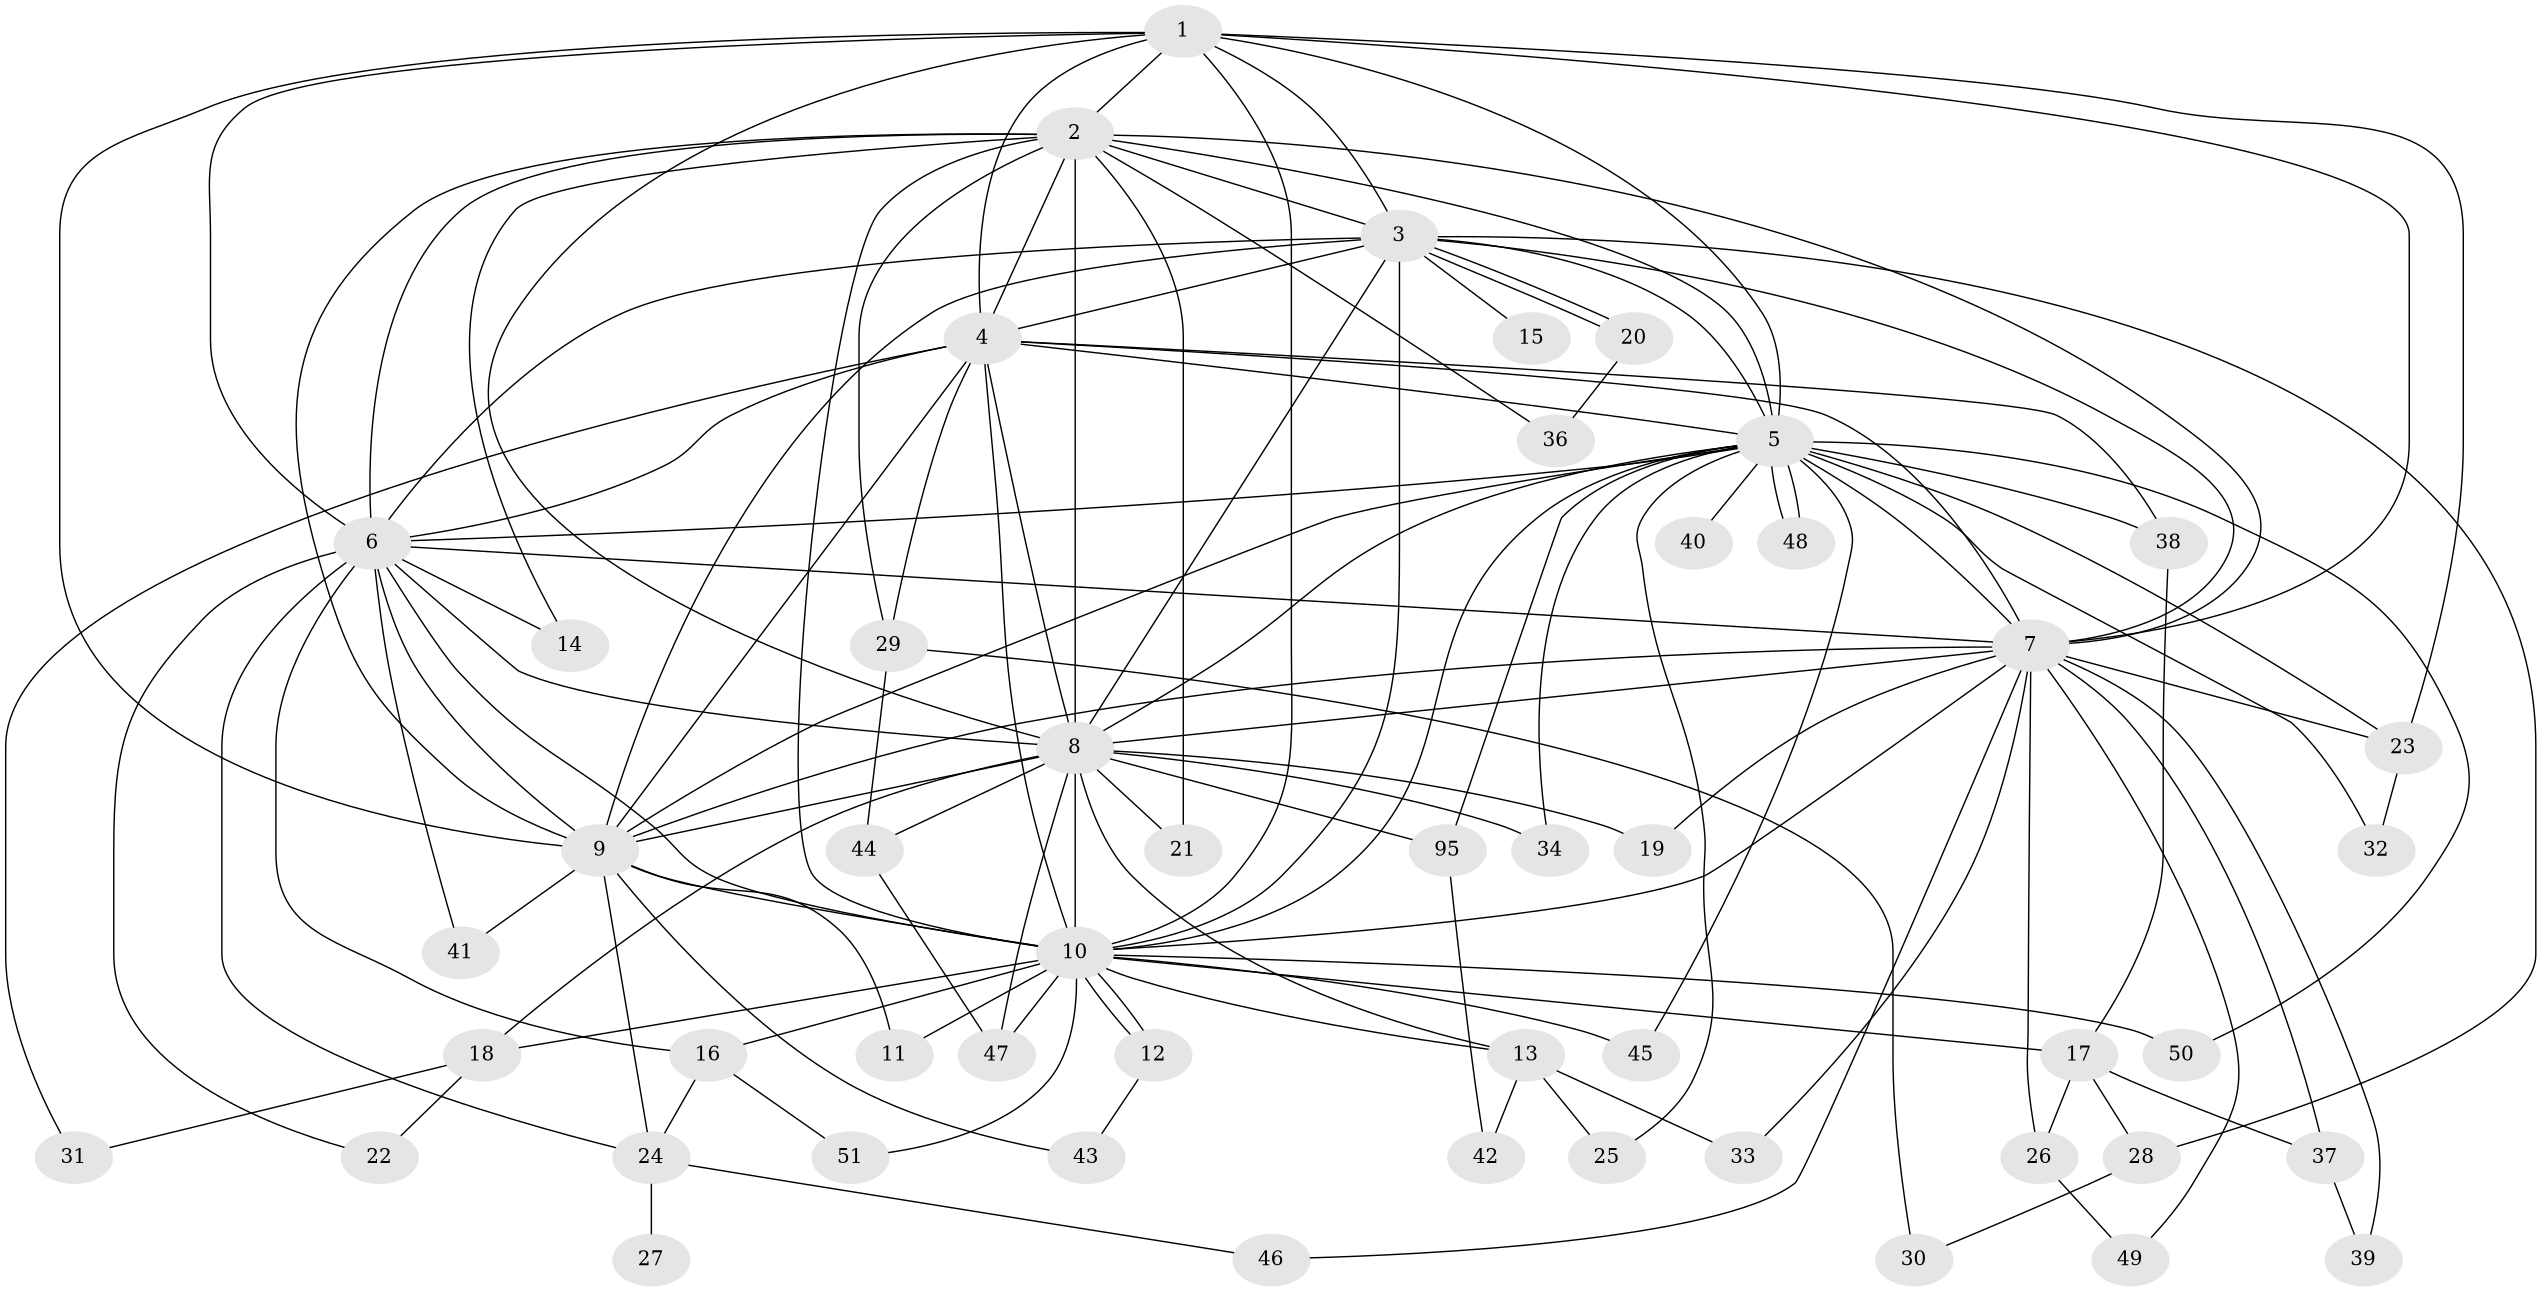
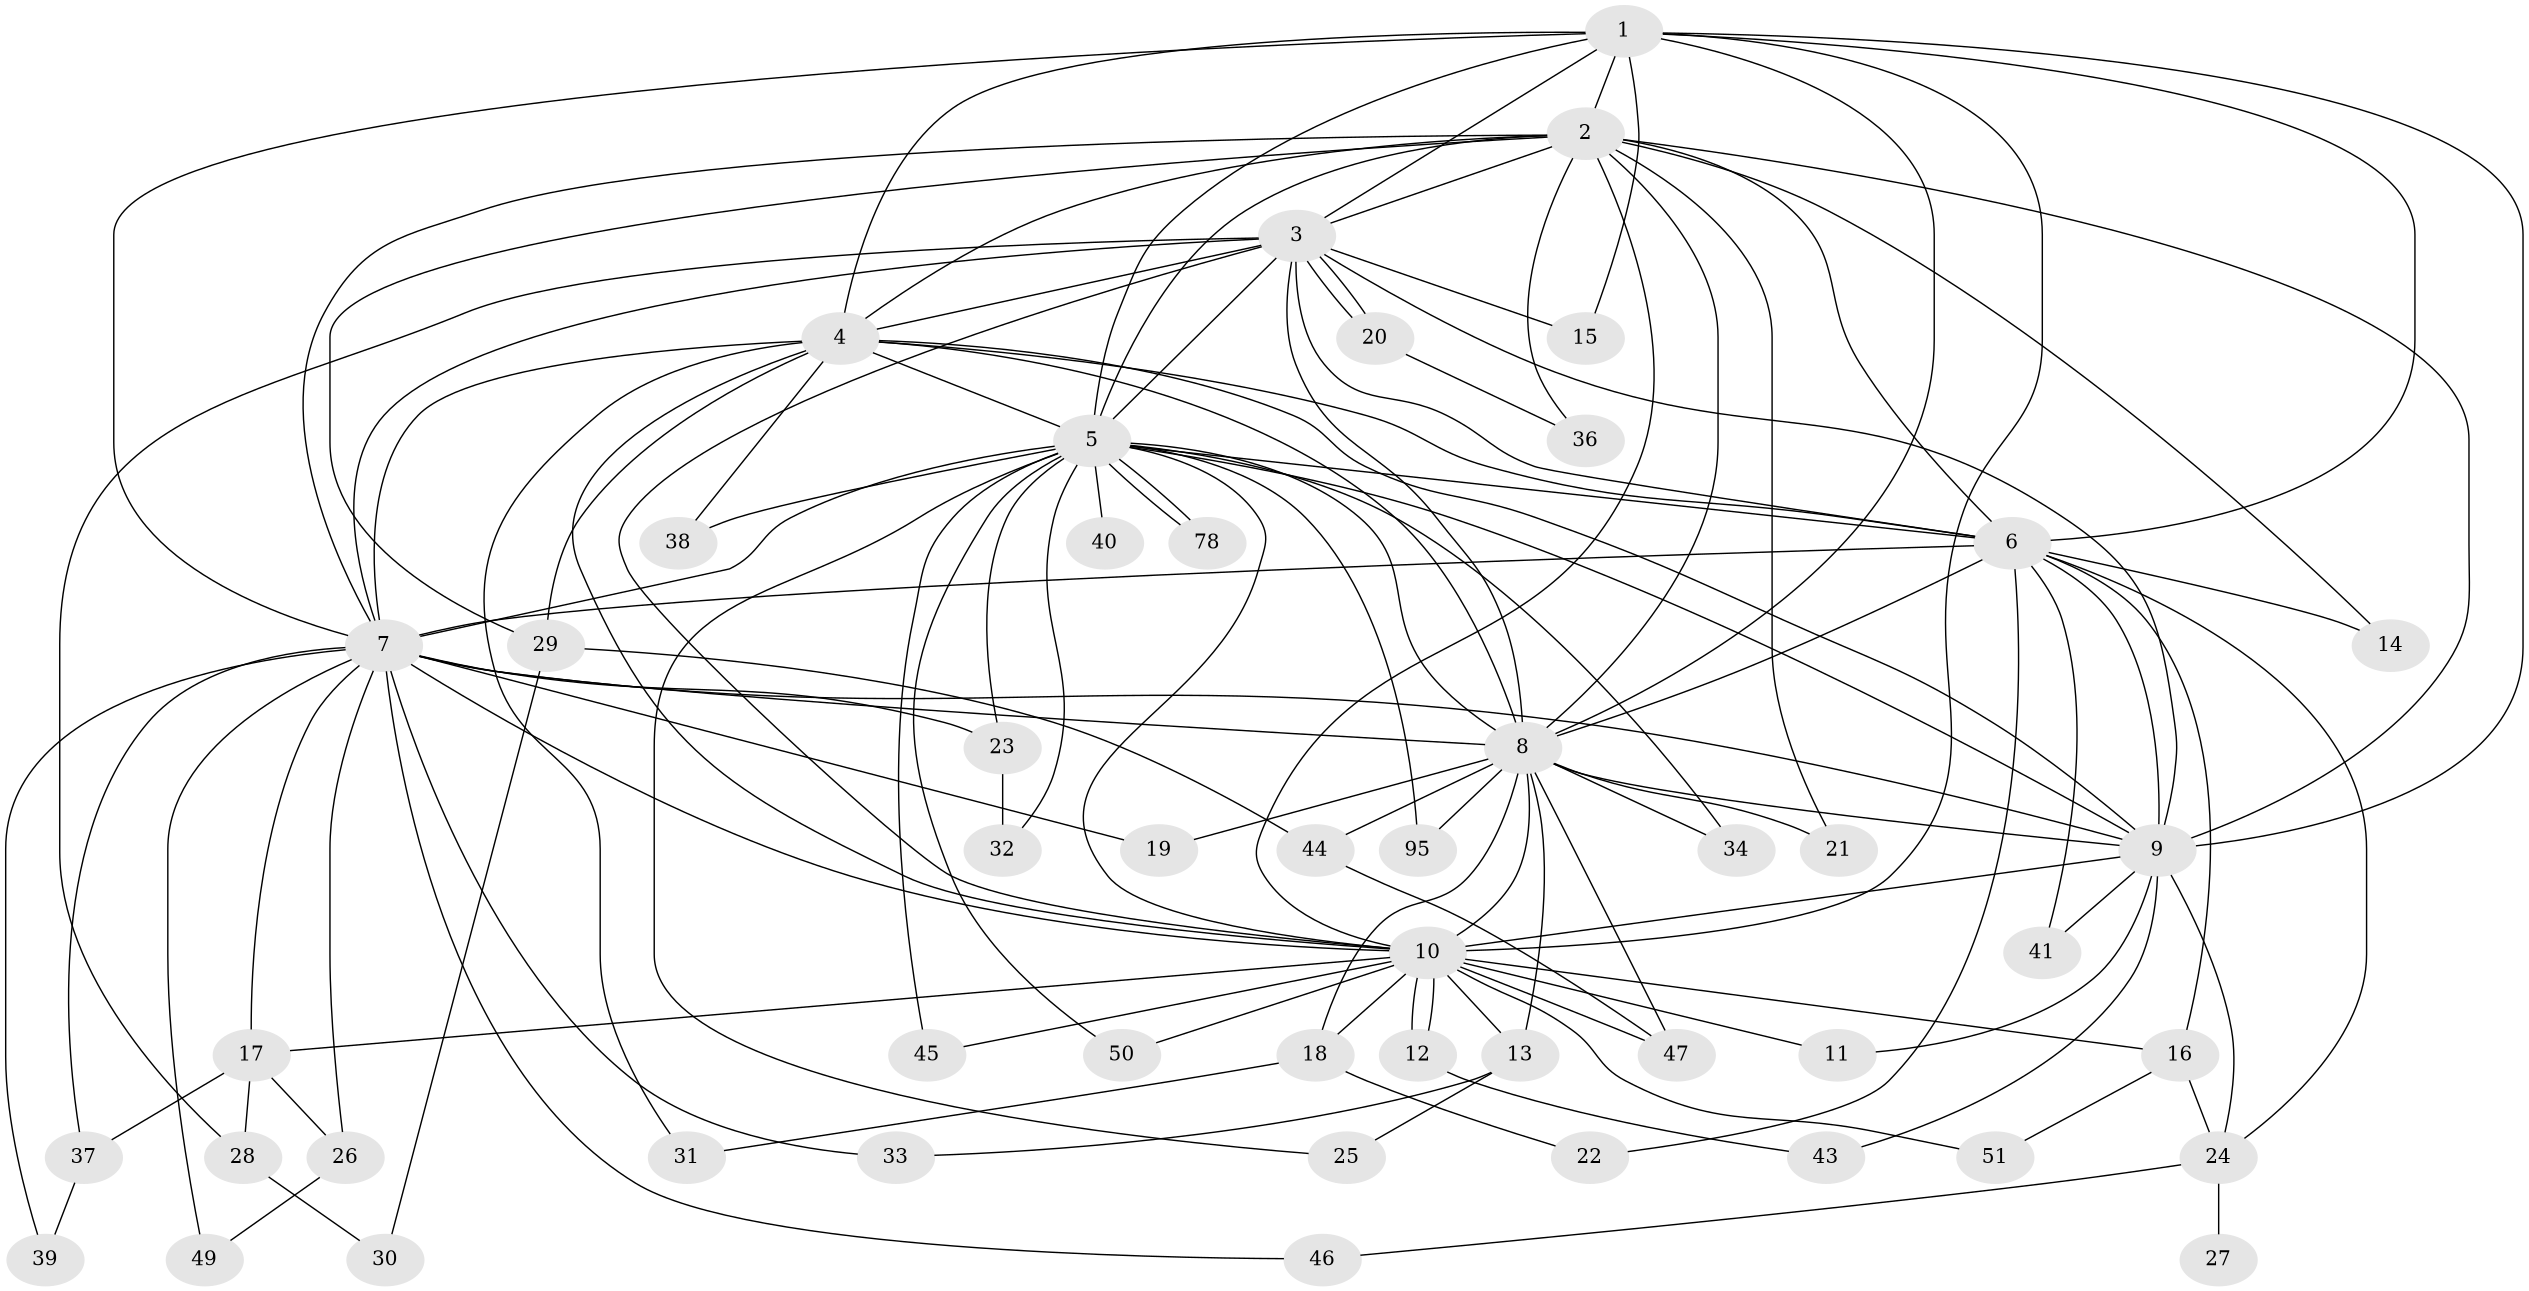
edge "1" -- "23": now "1" -- "15"
node "48": label "48" -> "78"
edge "38" -- "17": now "7" -- "17"
edge "6" -- "10": removed
node "42": removed
